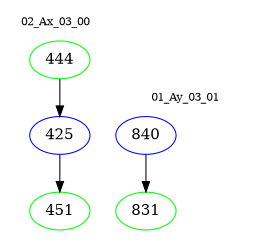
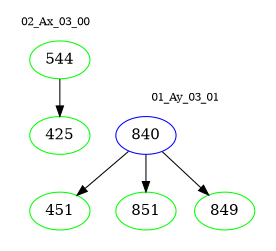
node "444": label "444" -> "544"
node "425": color blue -> green
edge "425" -> "451": now "840" -> "451"
node "831": label "831" -> "851"
node "849": added
